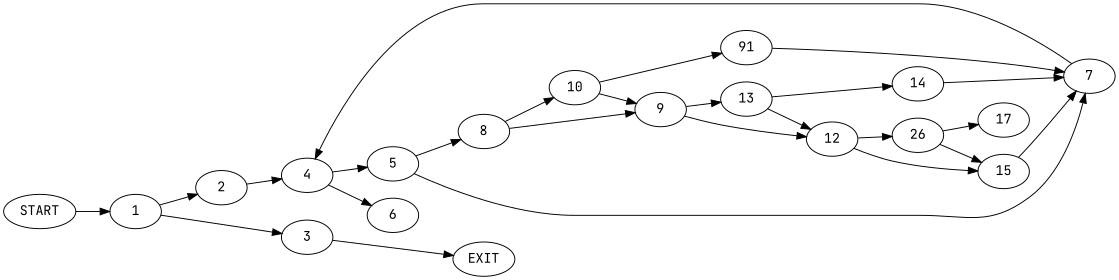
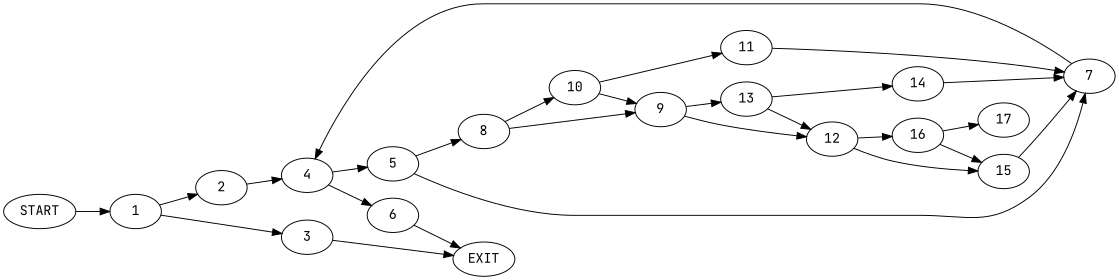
node "91": label "91" -> "11"
node "26": label "26" -> "16"
edge "6" -> "EXIT": added
